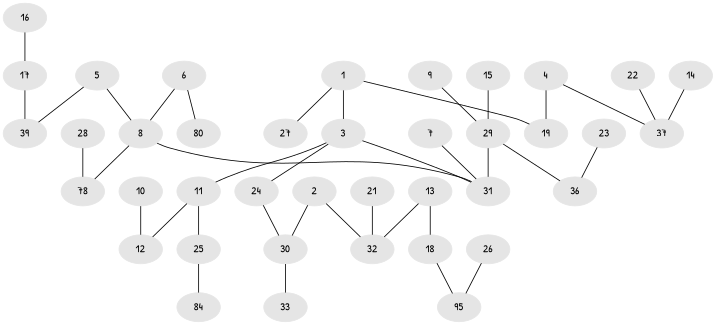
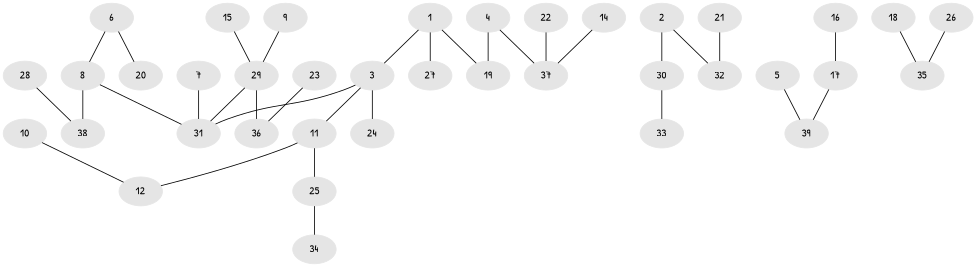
edge "5" -- "8": removed
node "80": label "80" -> "20"
node "78": label "78" -> "38"
node "13": removed
edge "24" -- "30": removed
node "84": label "84" -> "34"
node "95": label "95" -> "35"
